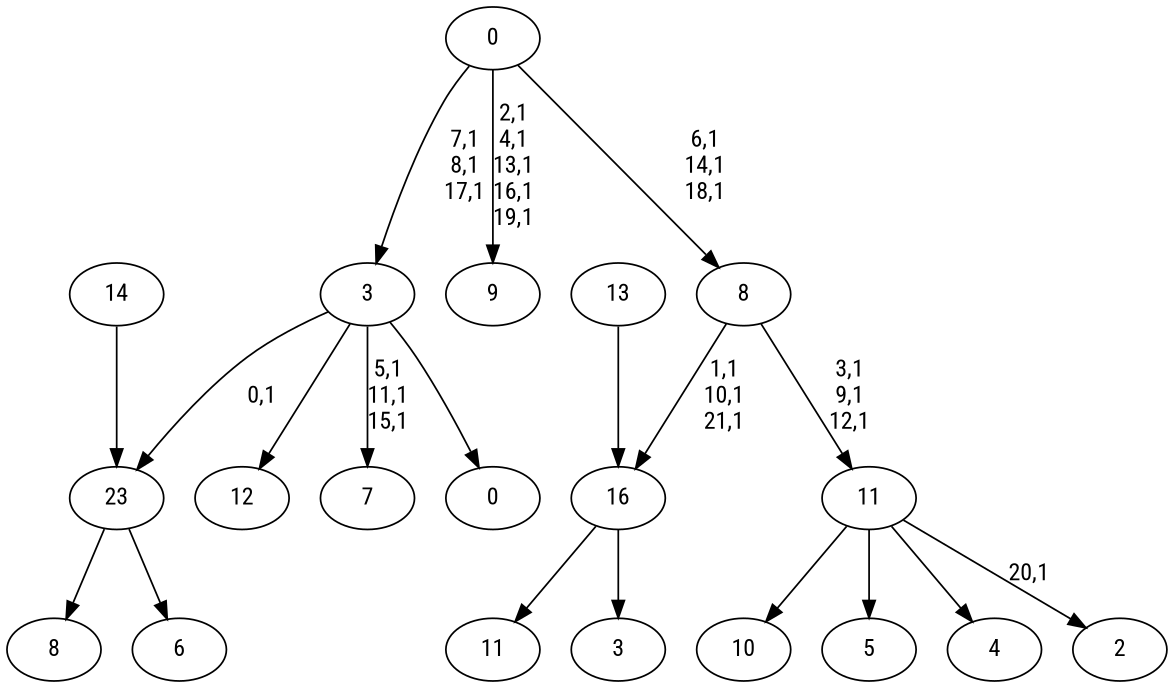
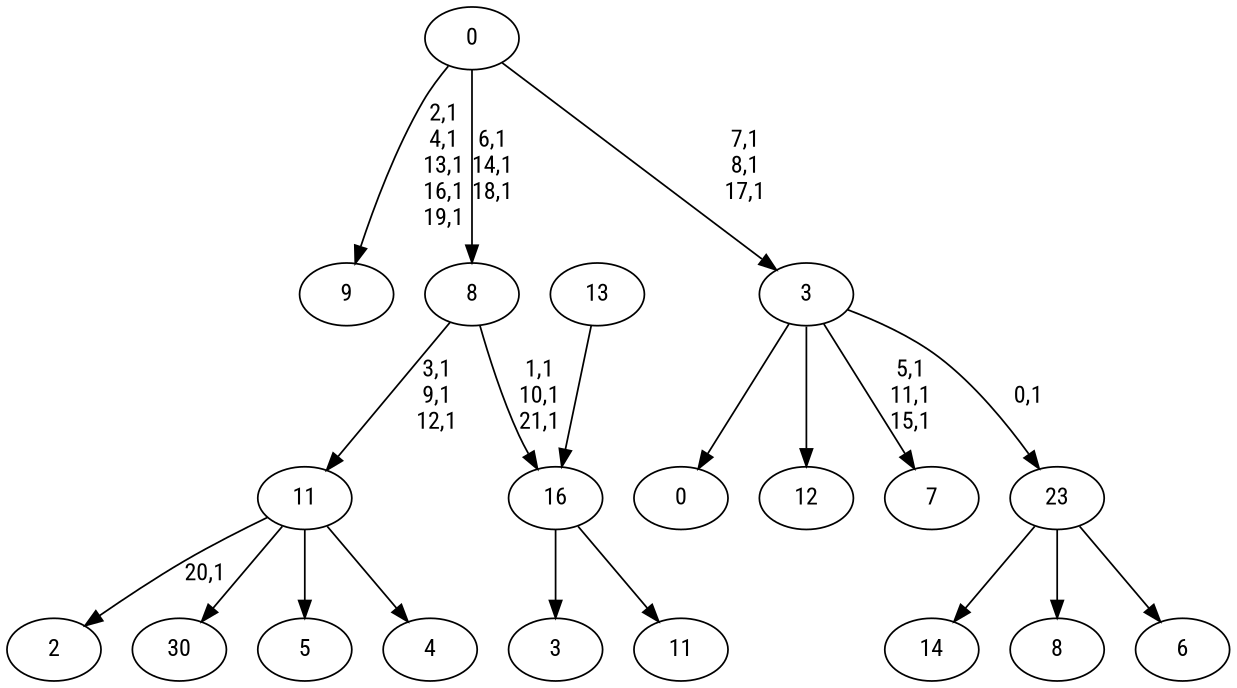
edge "14" -> "23": reversed
node "10": label "10" -> "30"
